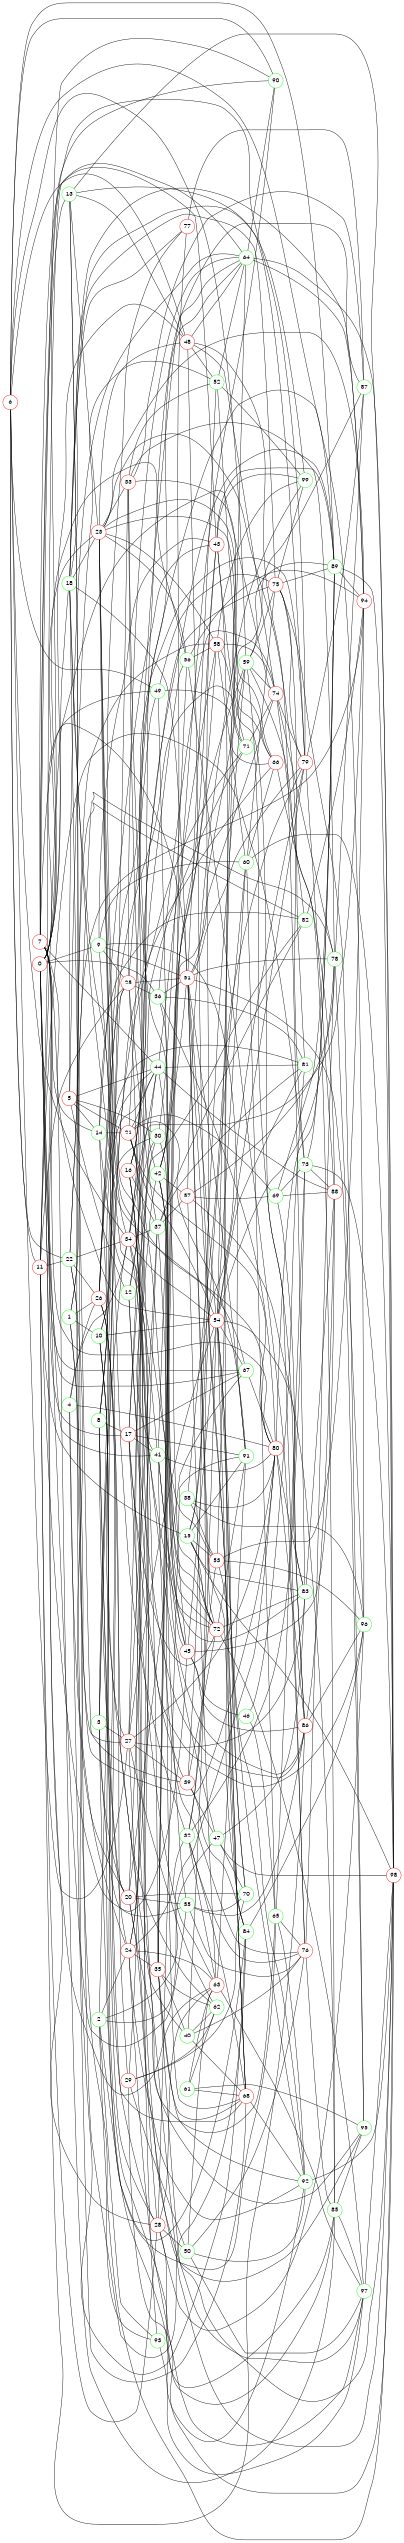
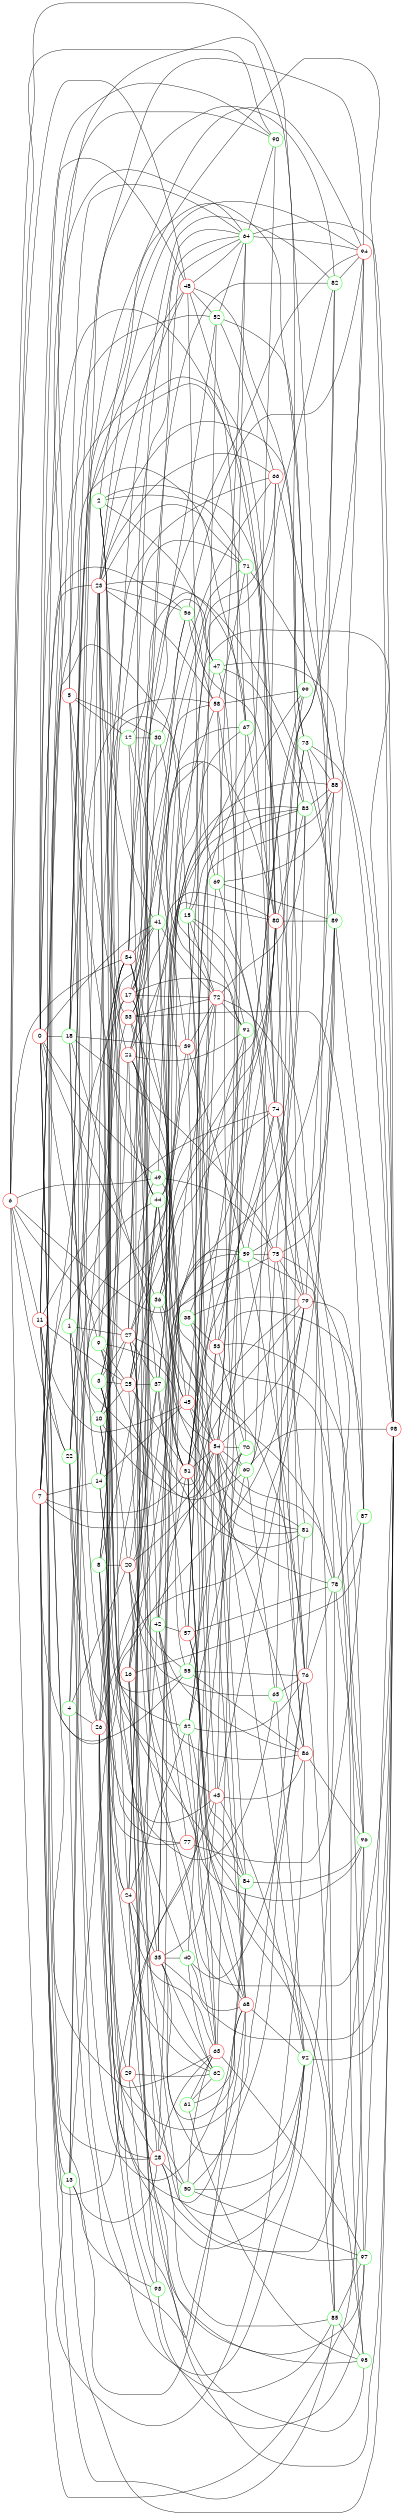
edge "82" -- "76": added
edge "73" -- "69": now "64" -- "69"
edge "88" -- "86": now "88" -- "71"
node "46": removed
